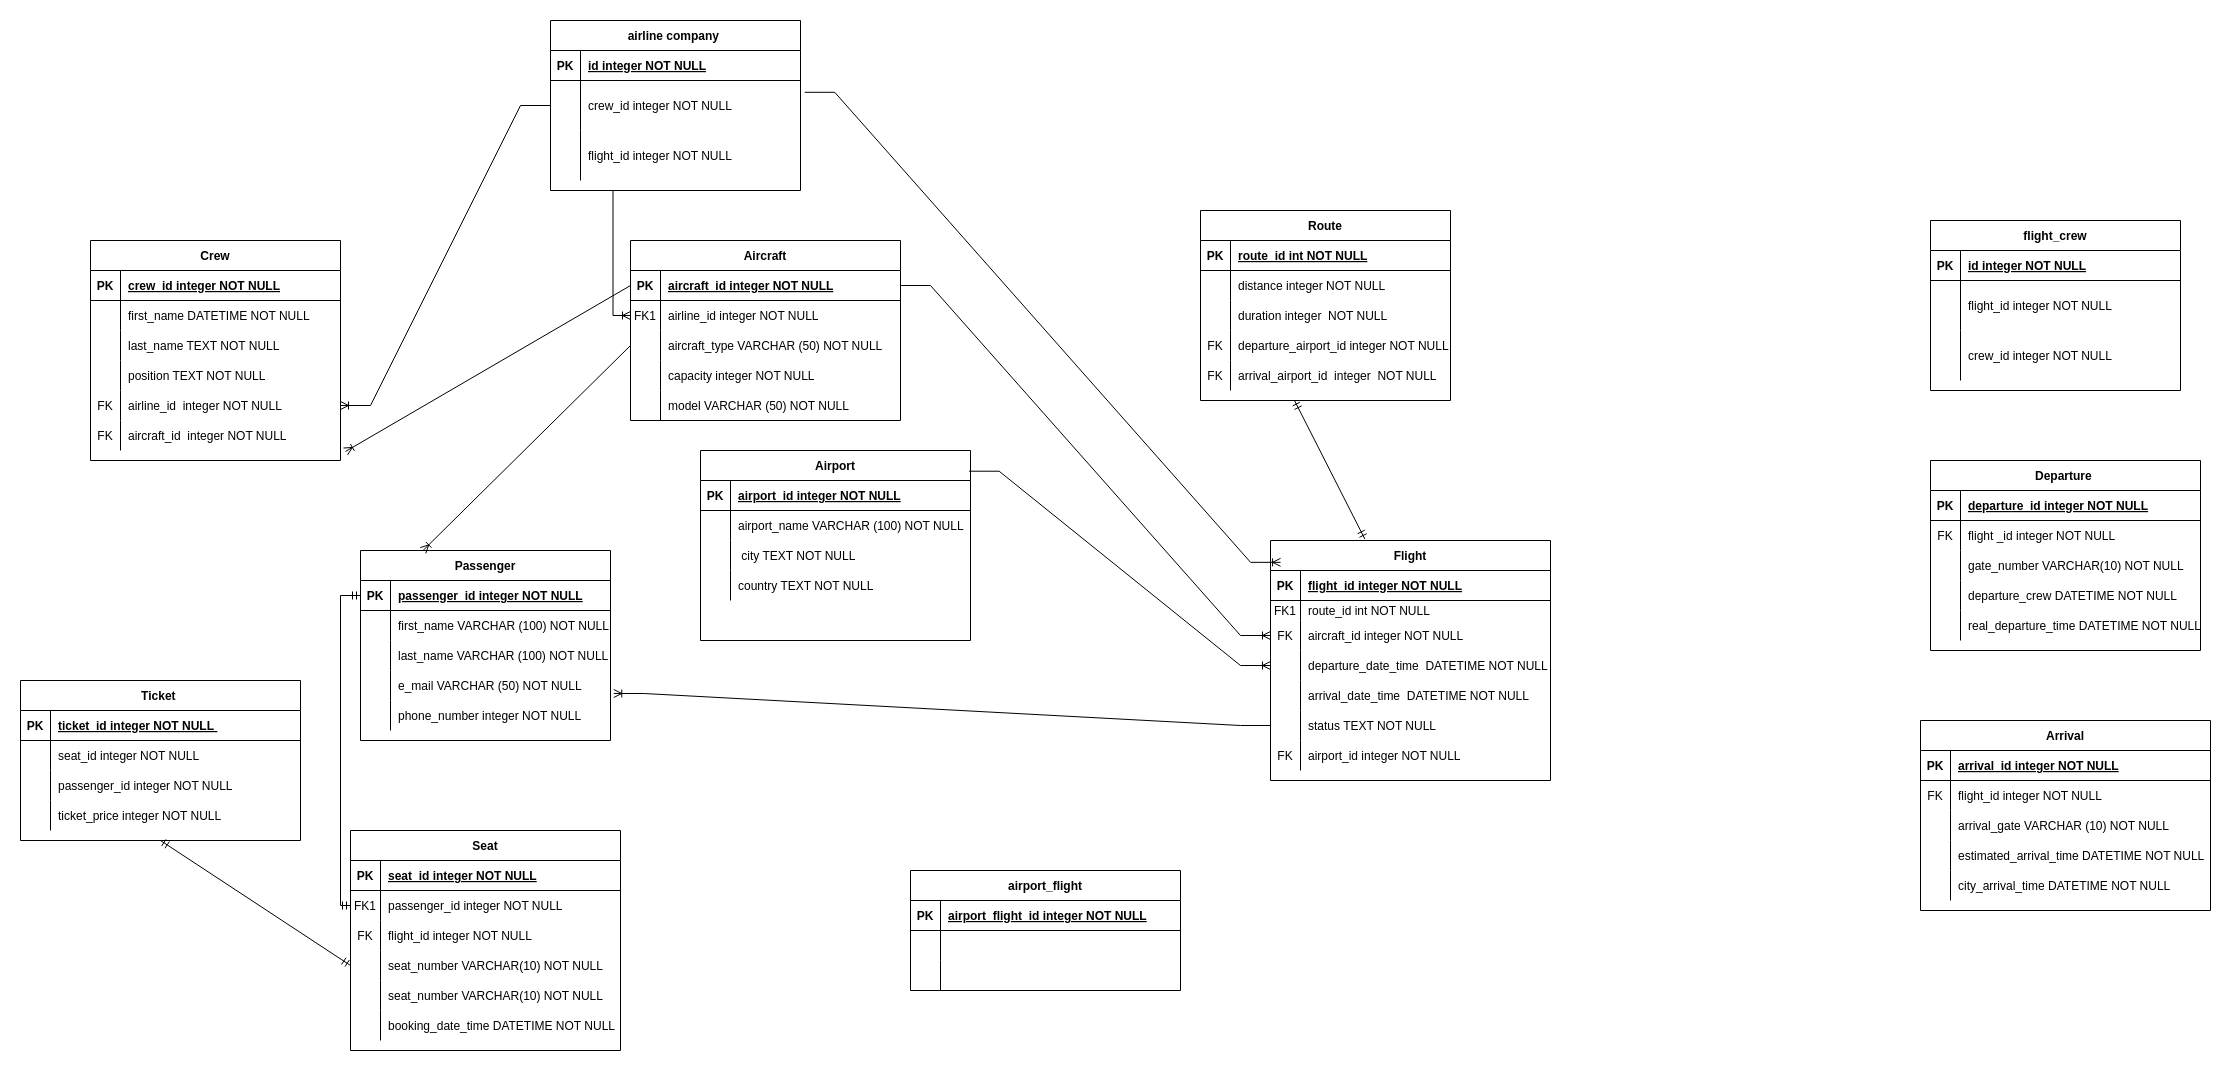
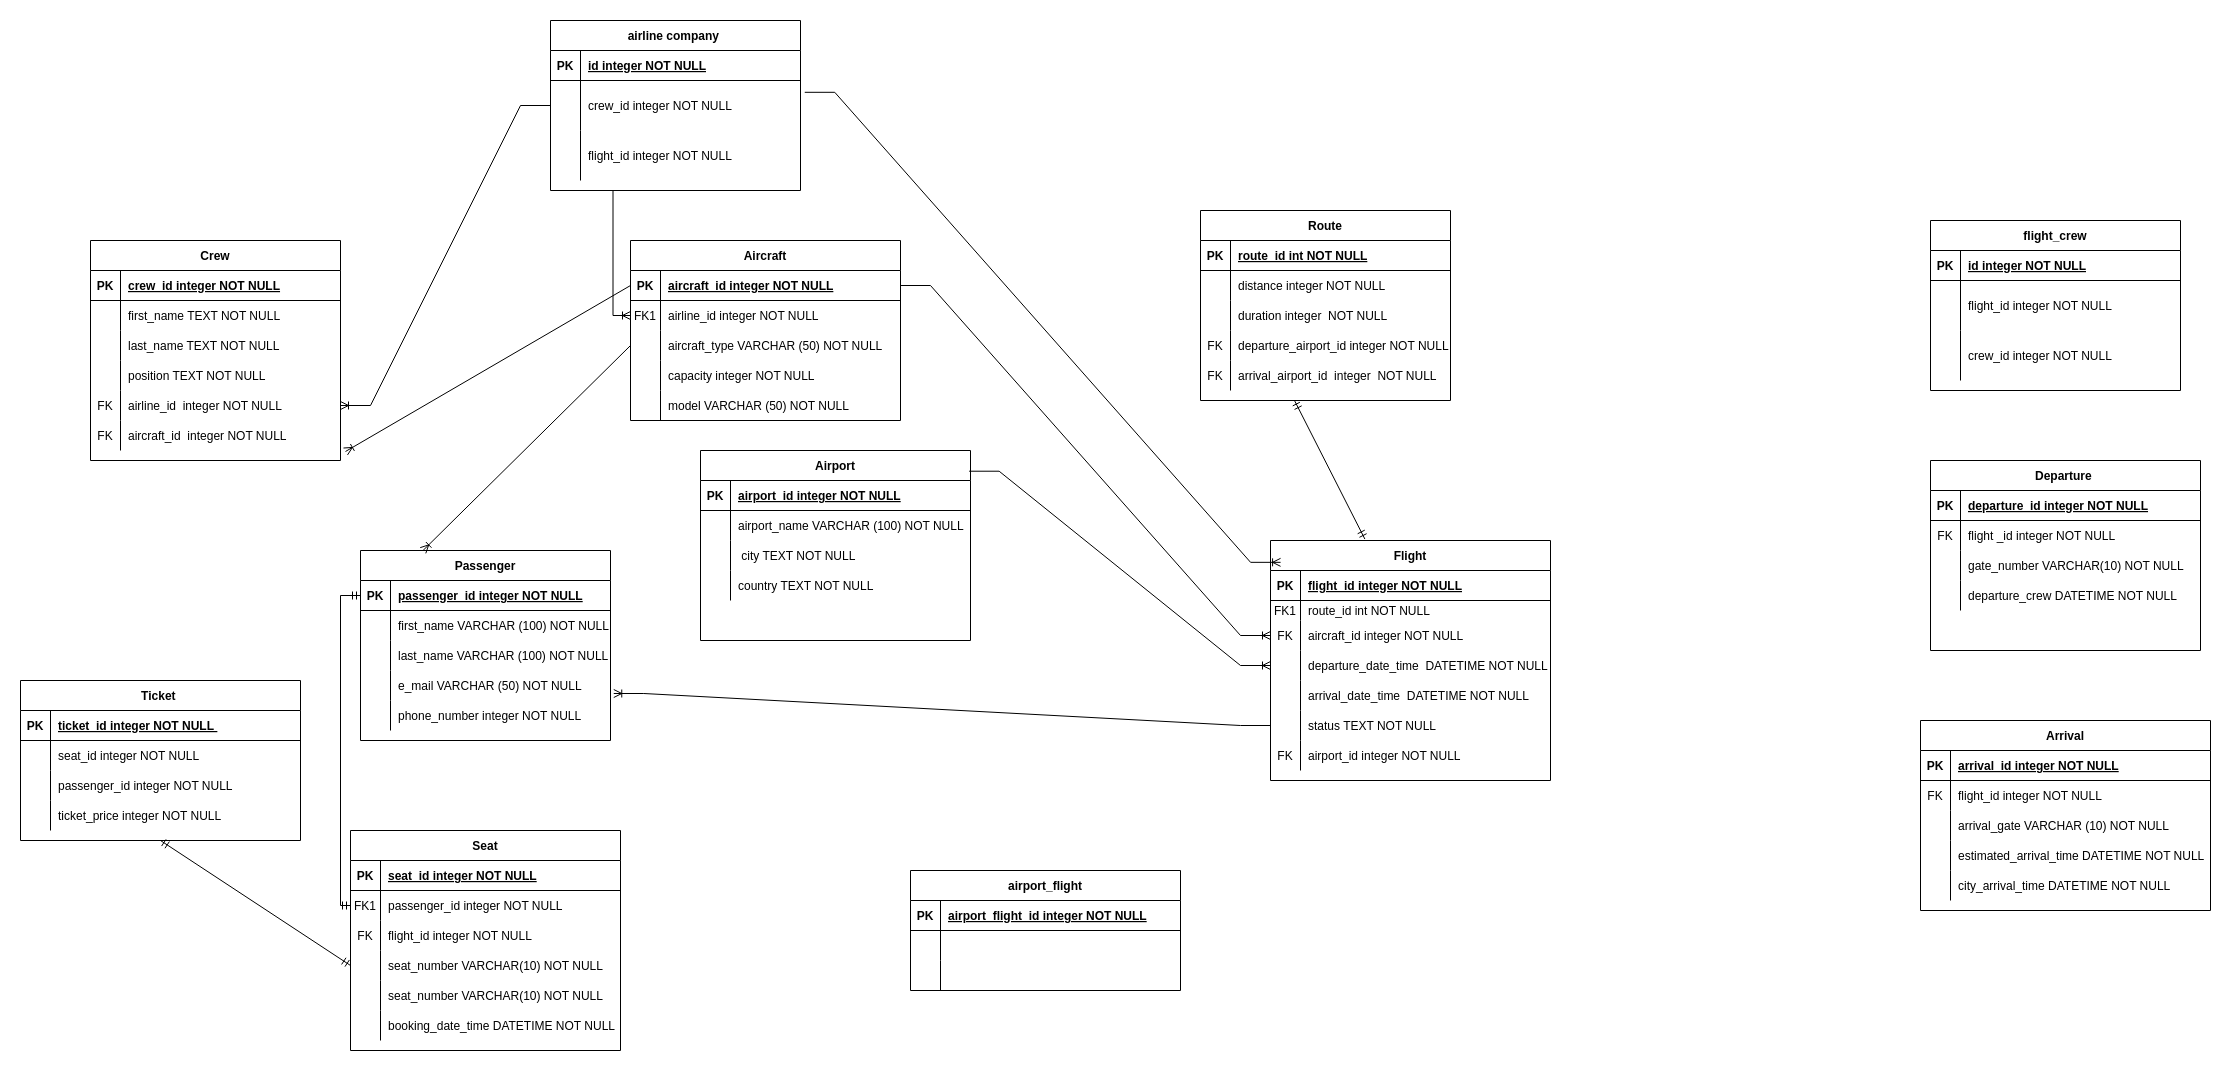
node "first_name DATETIME NOT NULL": label "first_name DATETIME NOT NULL" -> "first_name TEXT NOT NULL"
node "real_departure_time DATETIME NOT NULL": removed
